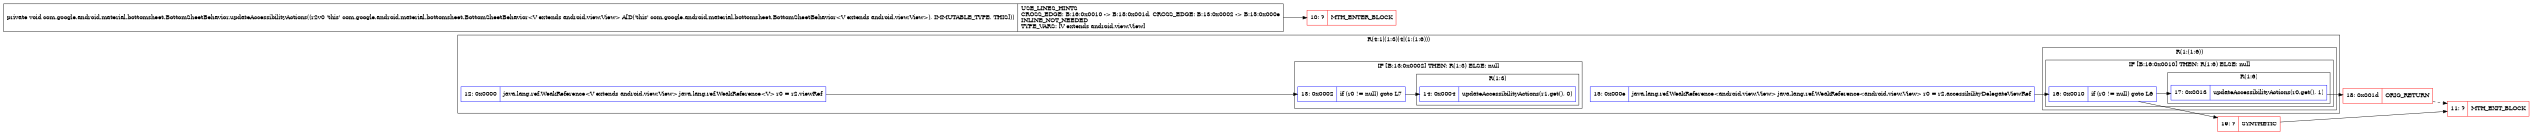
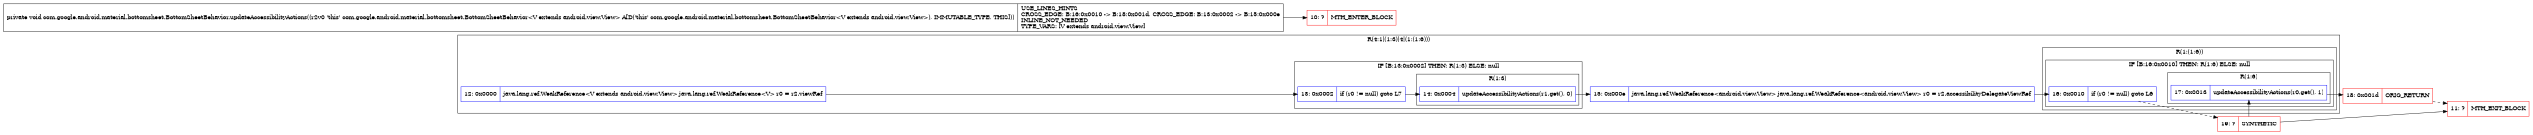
edge "14: 0x0004" -> "15: 0x000e": added
edge "16: 0x0010" -> "17: 0x0013": now "19: ?" -> "17: 0x0013"
edge "16: 0x0010" -> "19: ?": style solid -> dashed
